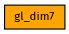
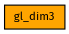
node "gl_dim7": label "gl_dim7" -> "gl_dim3"
